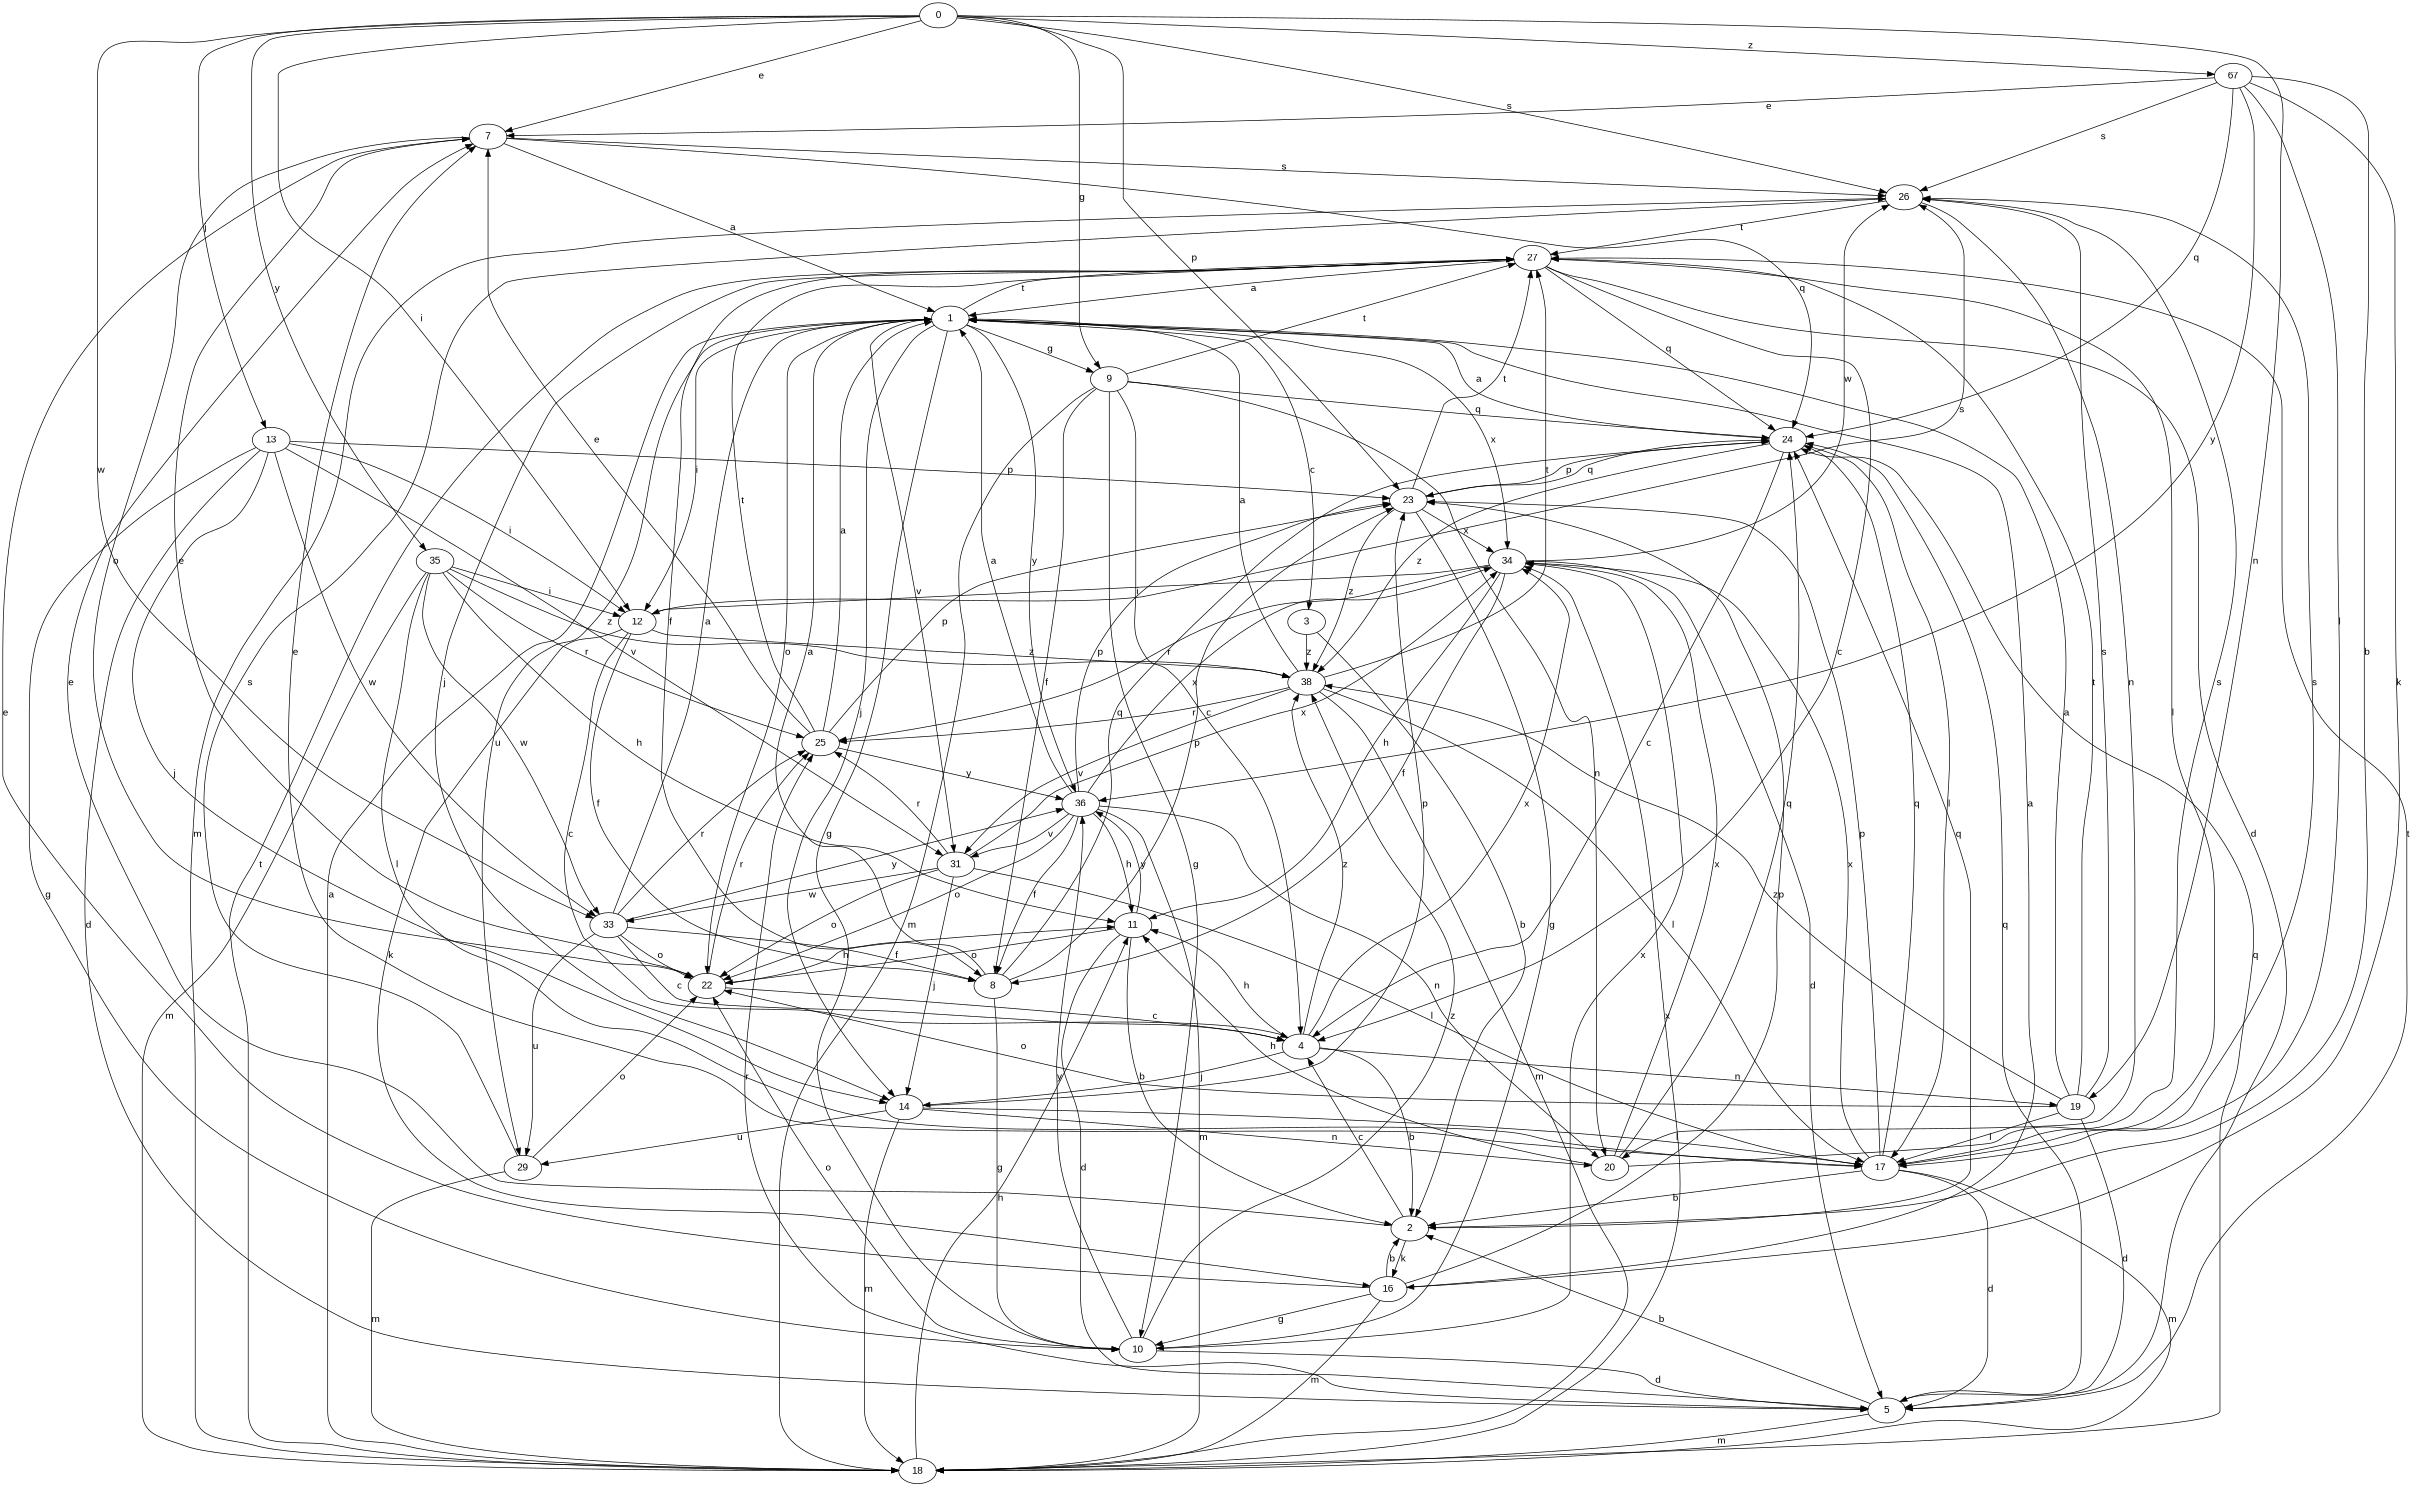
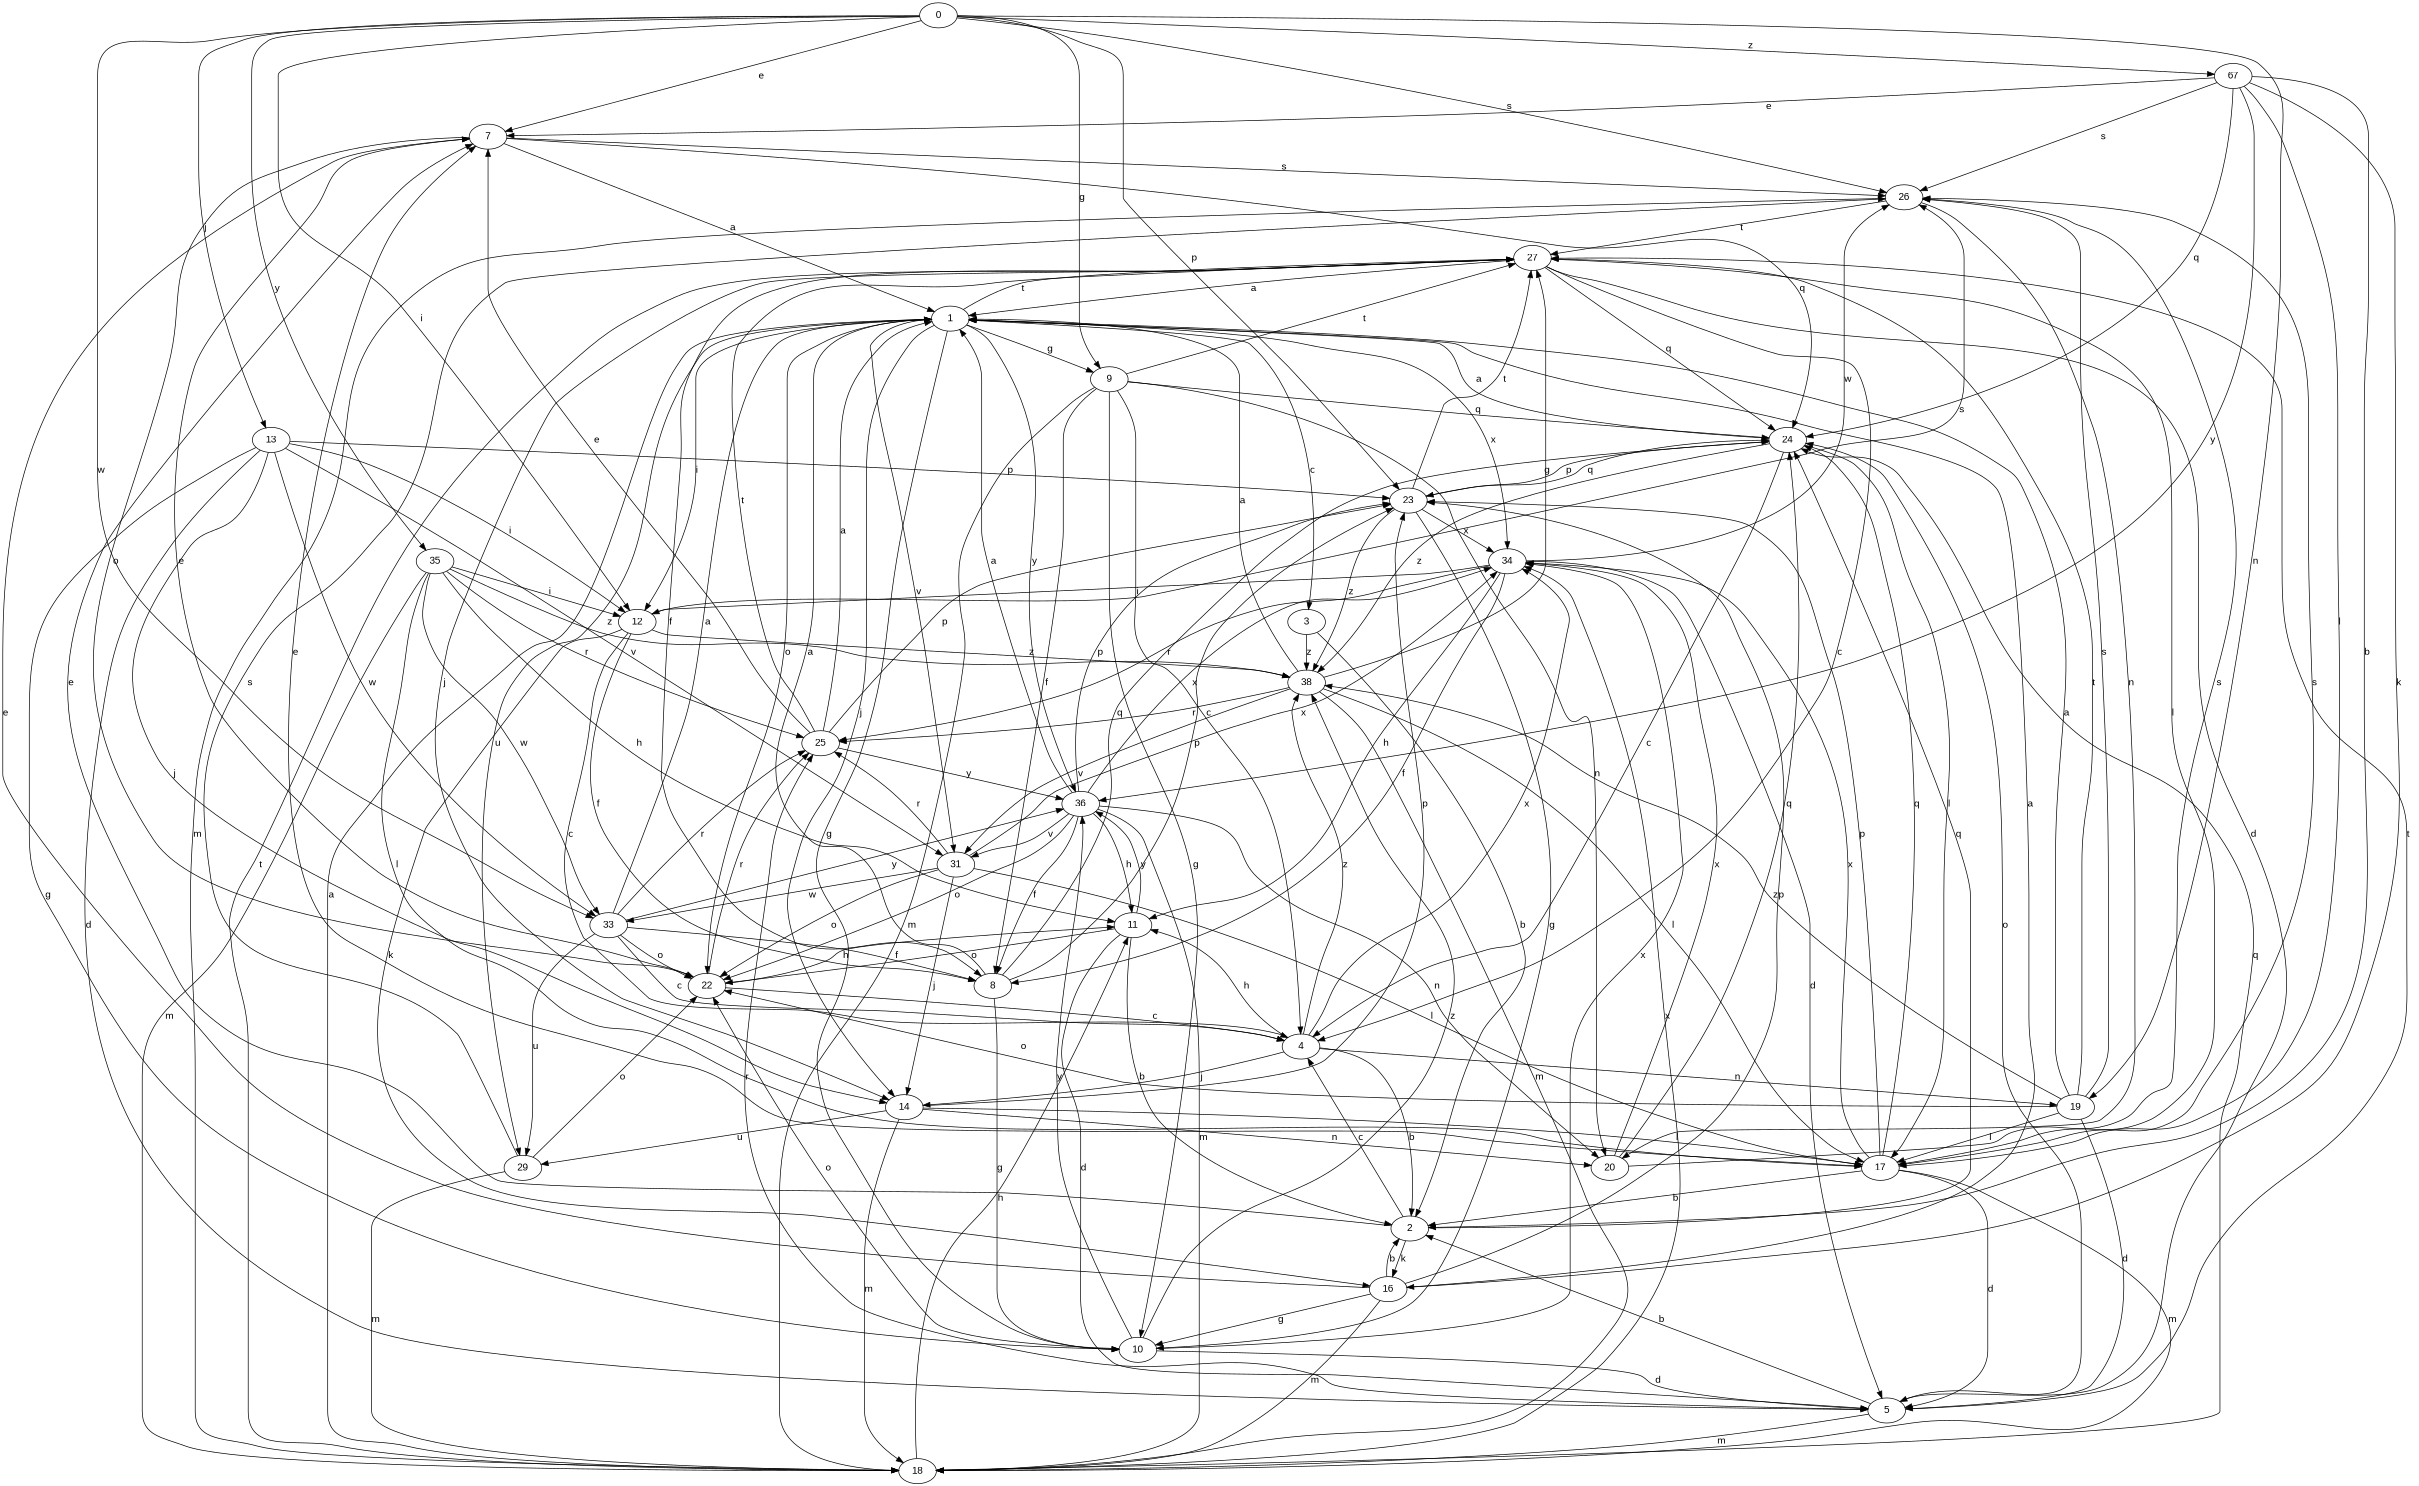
edge "38" -> "27": label "t" -> "g"
edge "5" -> "24": label "q" -> "o"
edge "20" -> "11": removed, label "h"
